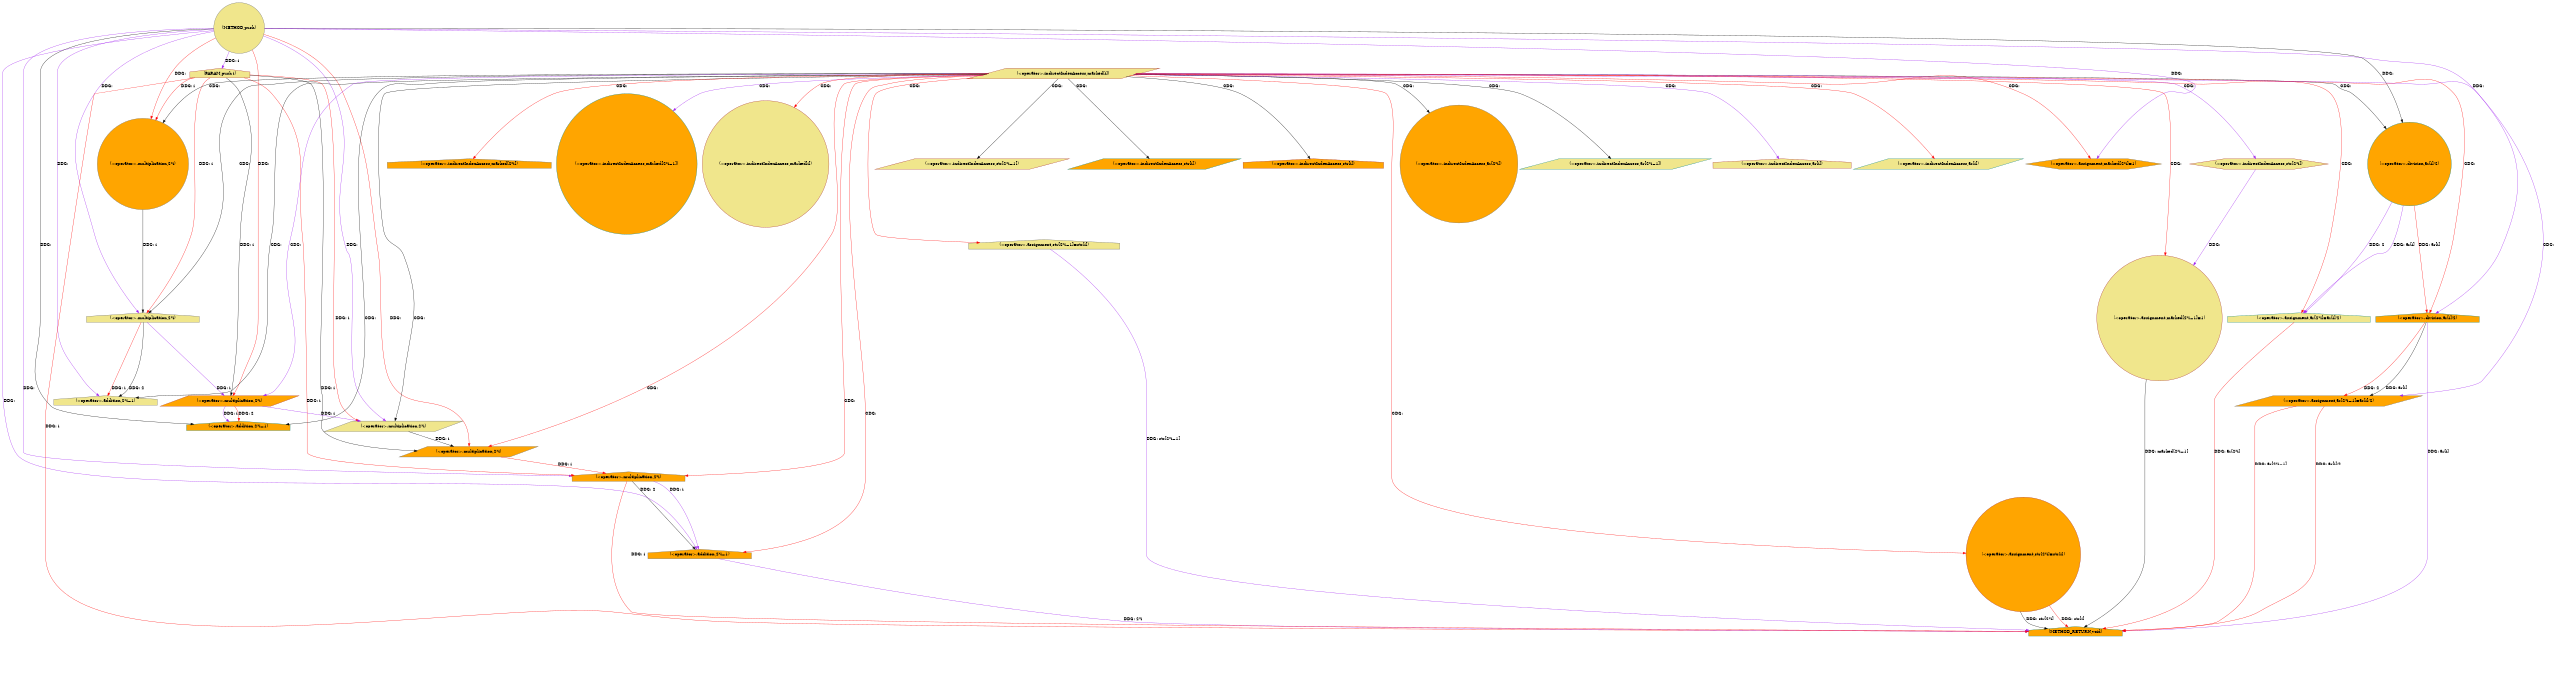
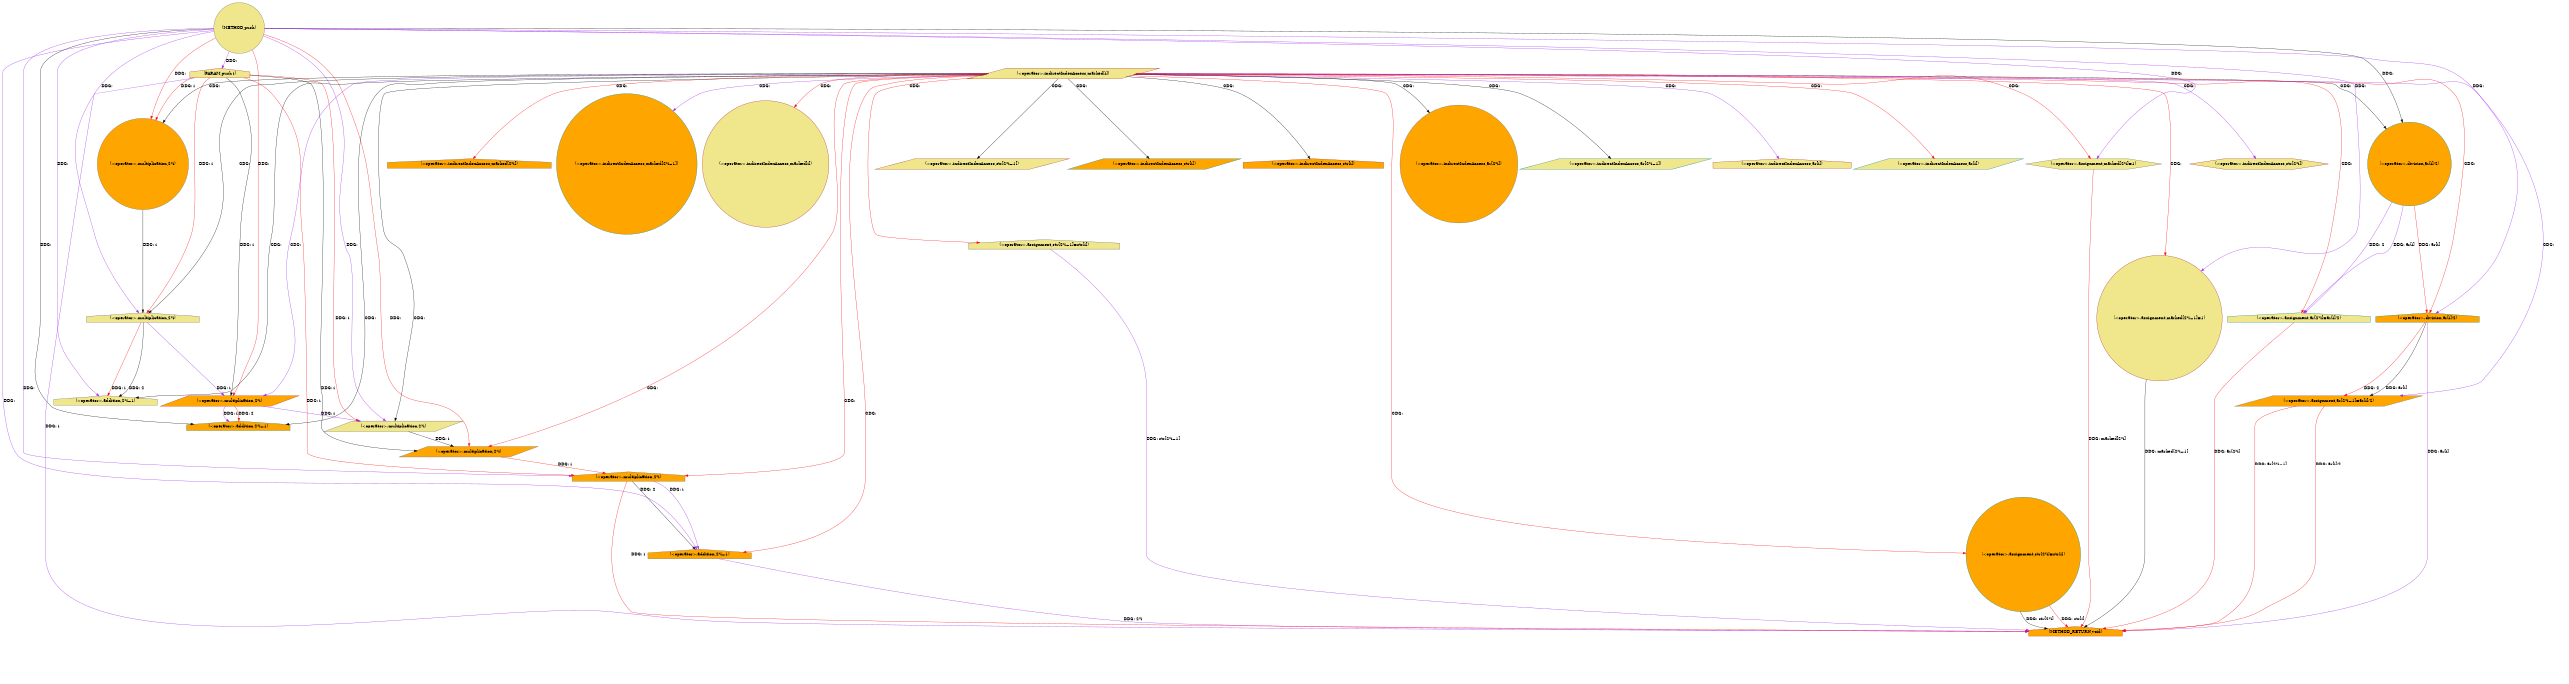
edge "(METHOD,push)" -> "(PARAM,push i)": label "DDG: i" -> "DDG: "
node "(<operator>.assignment,marked[2*i]=1)": fillcolor orange -> khaki
edge "(<operator>.indirectIndexAccess,str[2*i])" -> "(<operator>.assignment,marked[2*i+1]=1)": now "(METHOD,push)" -> "(<operator>.assignment,marked[2*i+1]=1)"
edge "(<operator>.assignment,marked[2*i]=1)" -> "(METHOD_RETURN,void)": added, label "DDG: marked[2*i]"
node "(<operator>.assignment,str[2*i]=str[i])": color brown -> teal
edge "(PARAM,push i)" -> "(METHOD_RETURN,void)": color red -> purple
node "(METHOD_RETURN,void)": color teal -> brown
